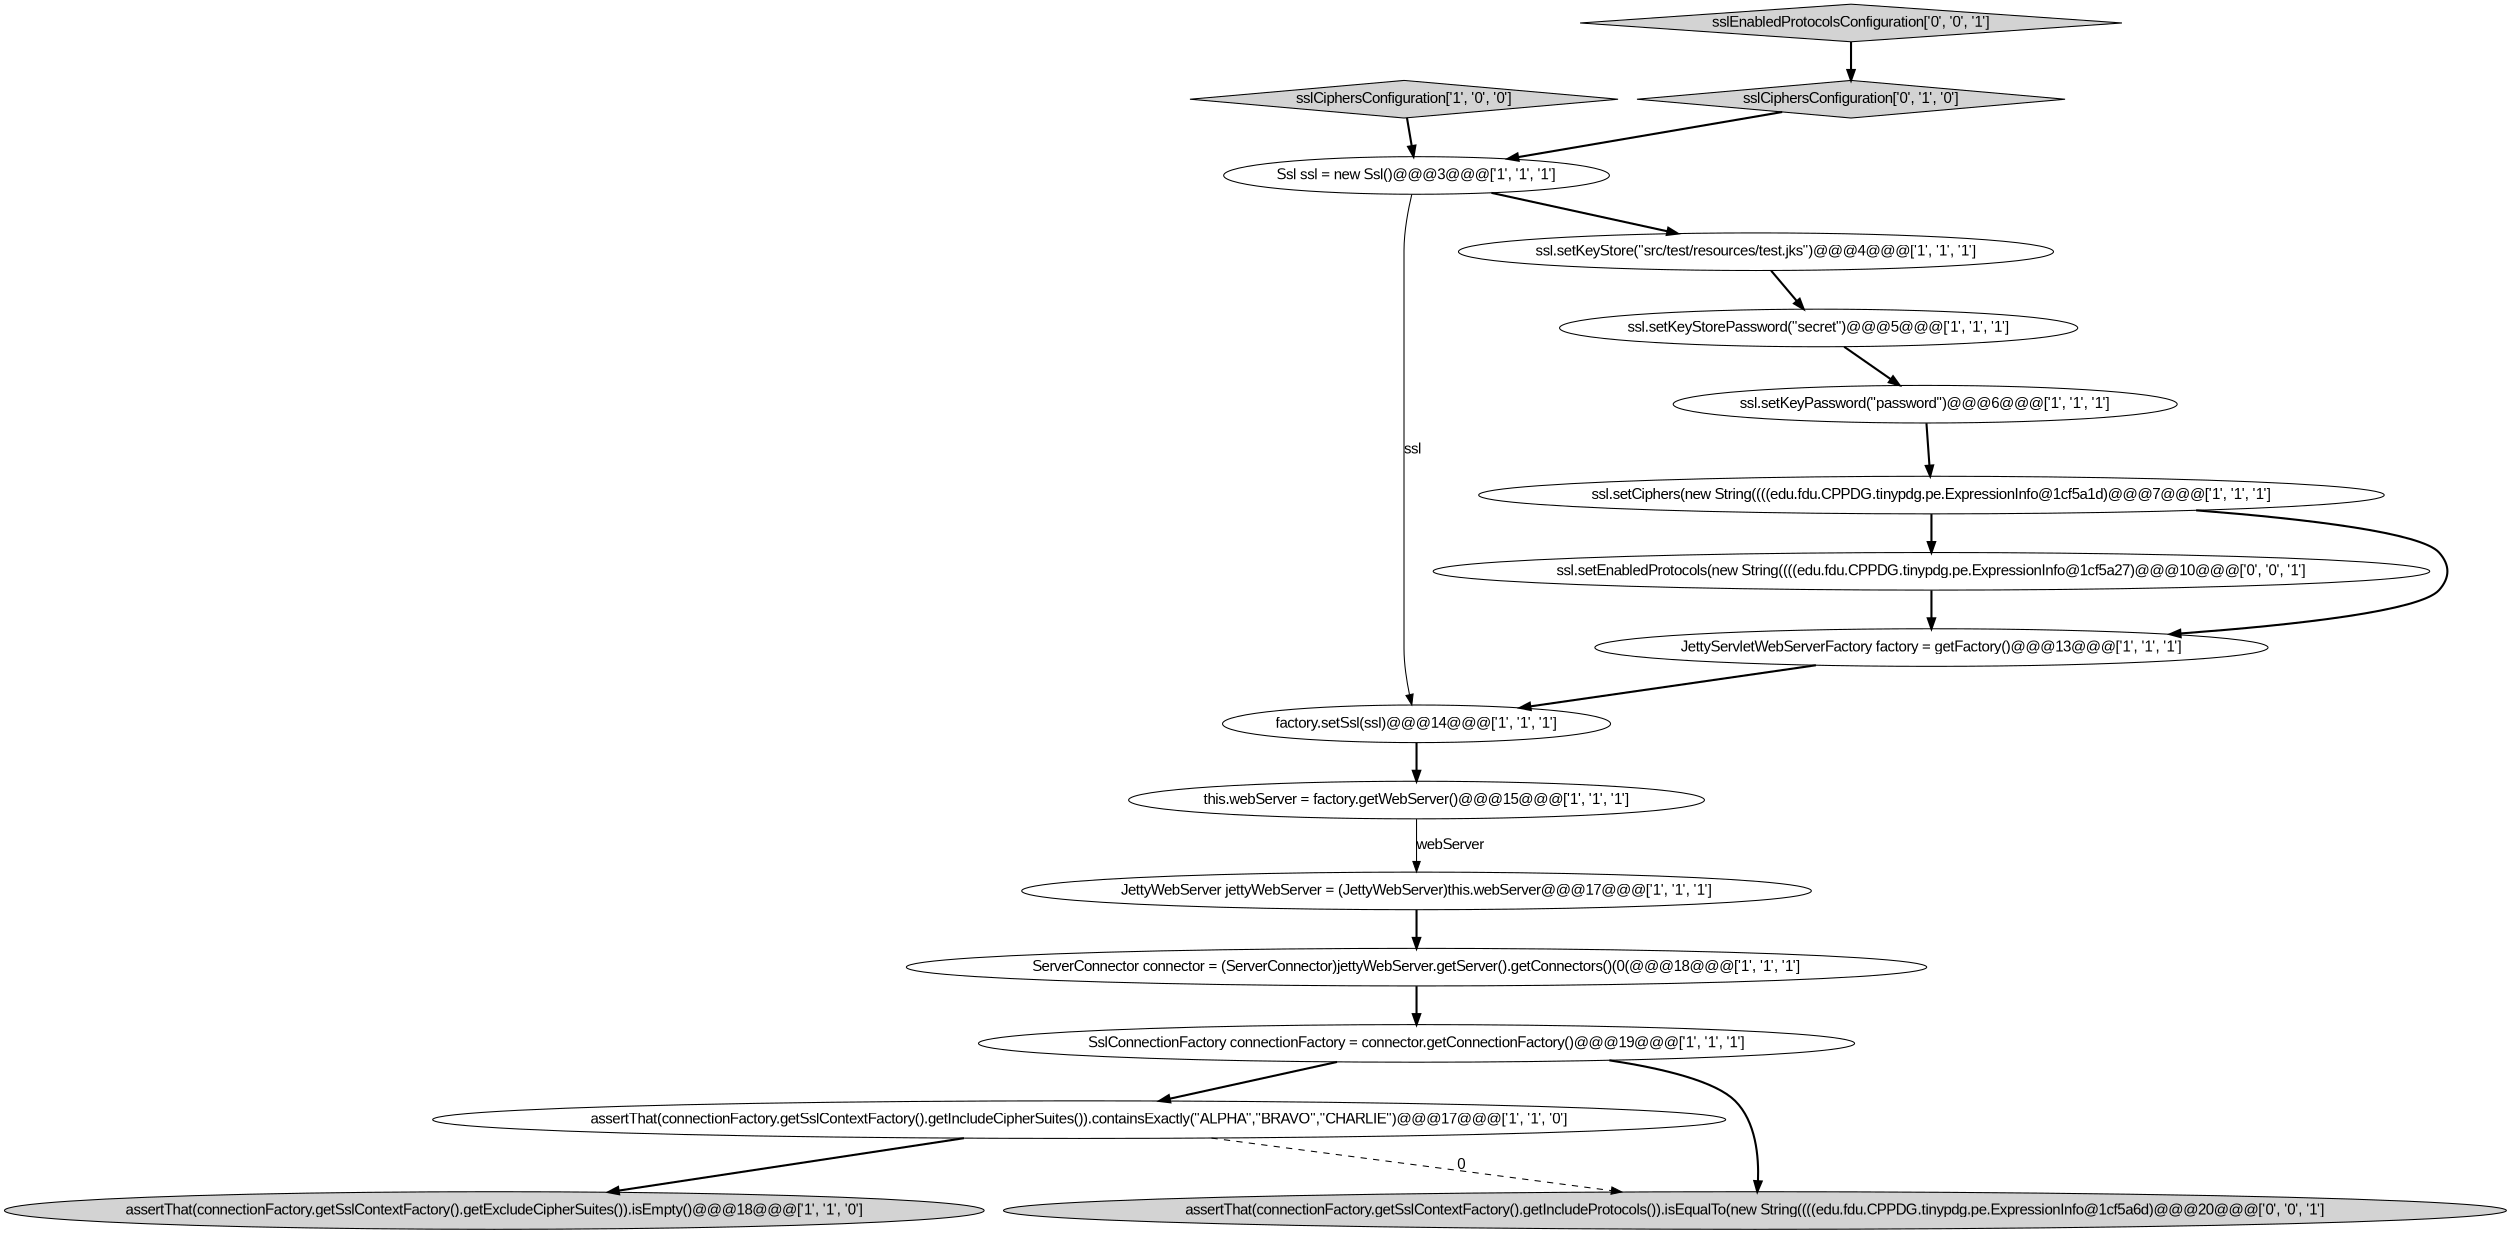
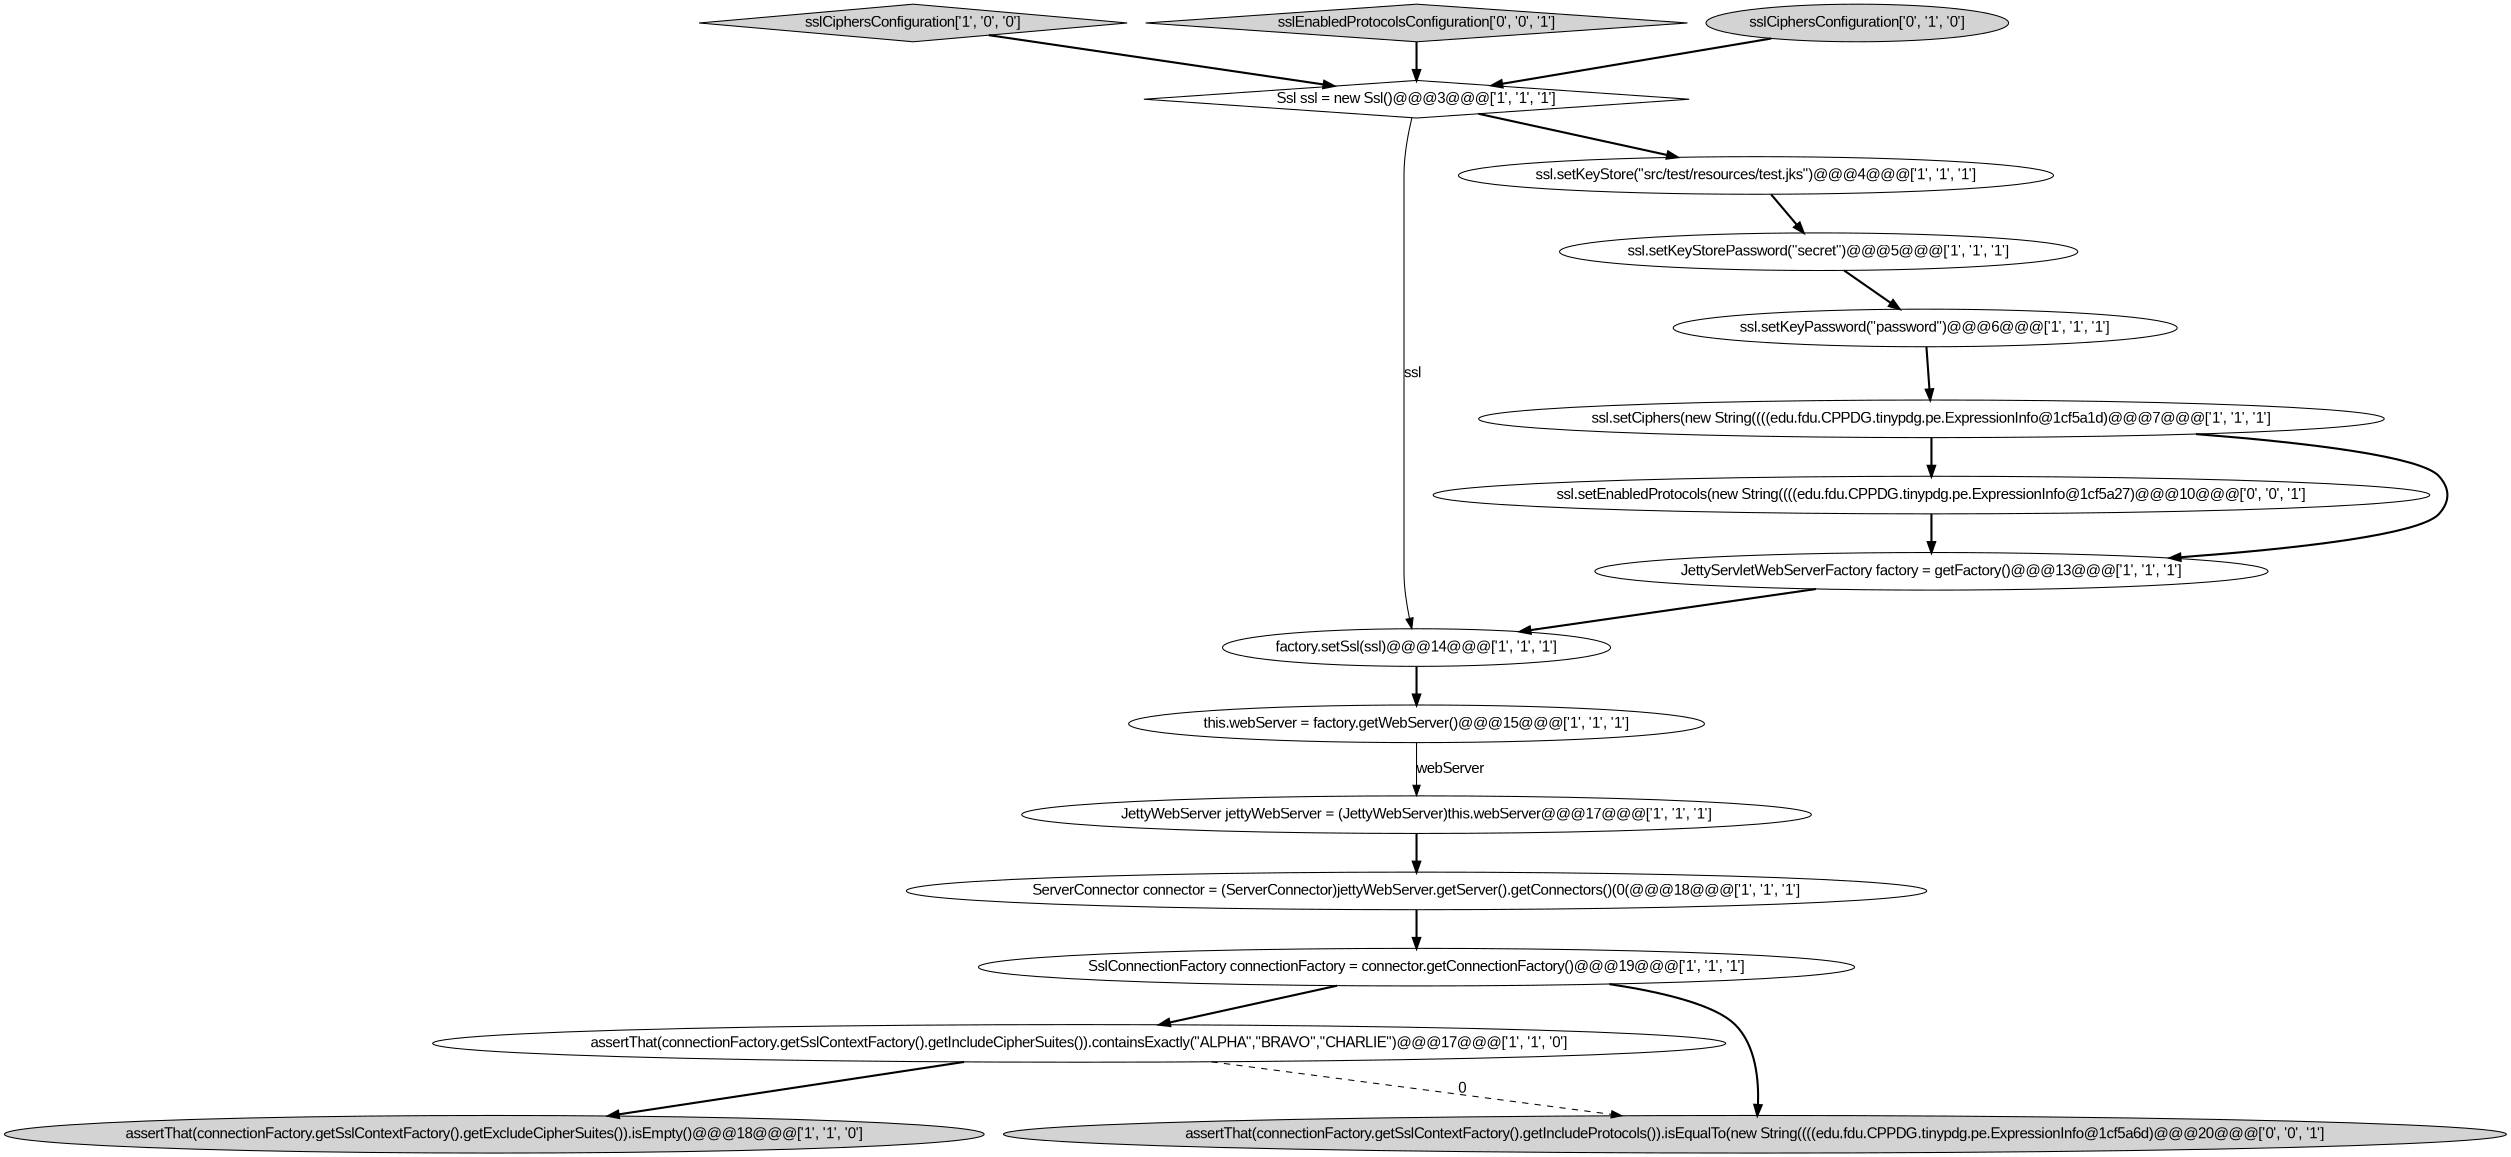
edge "sslEnabledProtocolsConfiguration['0', '0', '1']" -> "sslCiphersConfiguration['0', '1', '0']": now "sslEnabledProtocolsConfiguration['0', '0', '1']" -> "Ssl ssl = new Ssl()@@@3@@@['1', '1', '1']"
node "sslCiphersConfiguration['0', '1', '0']": shape diamond -> ellipse
node "Ssl ssl = new Ssl()@@@3@@@['1', '1', '1']": shape ellipse -> diamond
